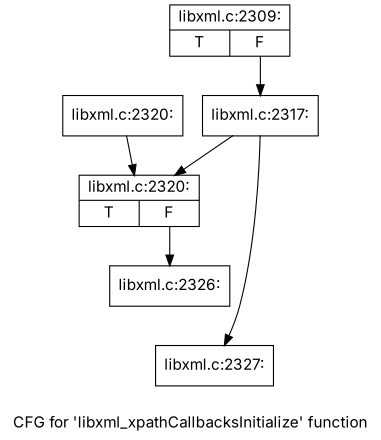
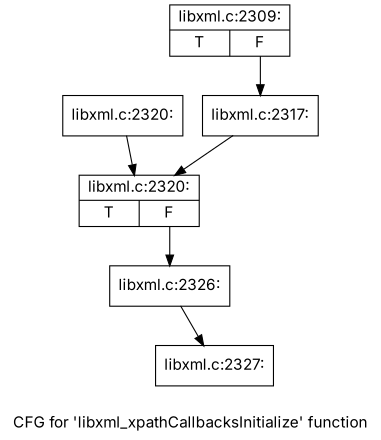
edge "libxml.c:2317:" -> "libxml.c:2327:": now "libxml.c:2326:" -> "libxml.c:2327:"
